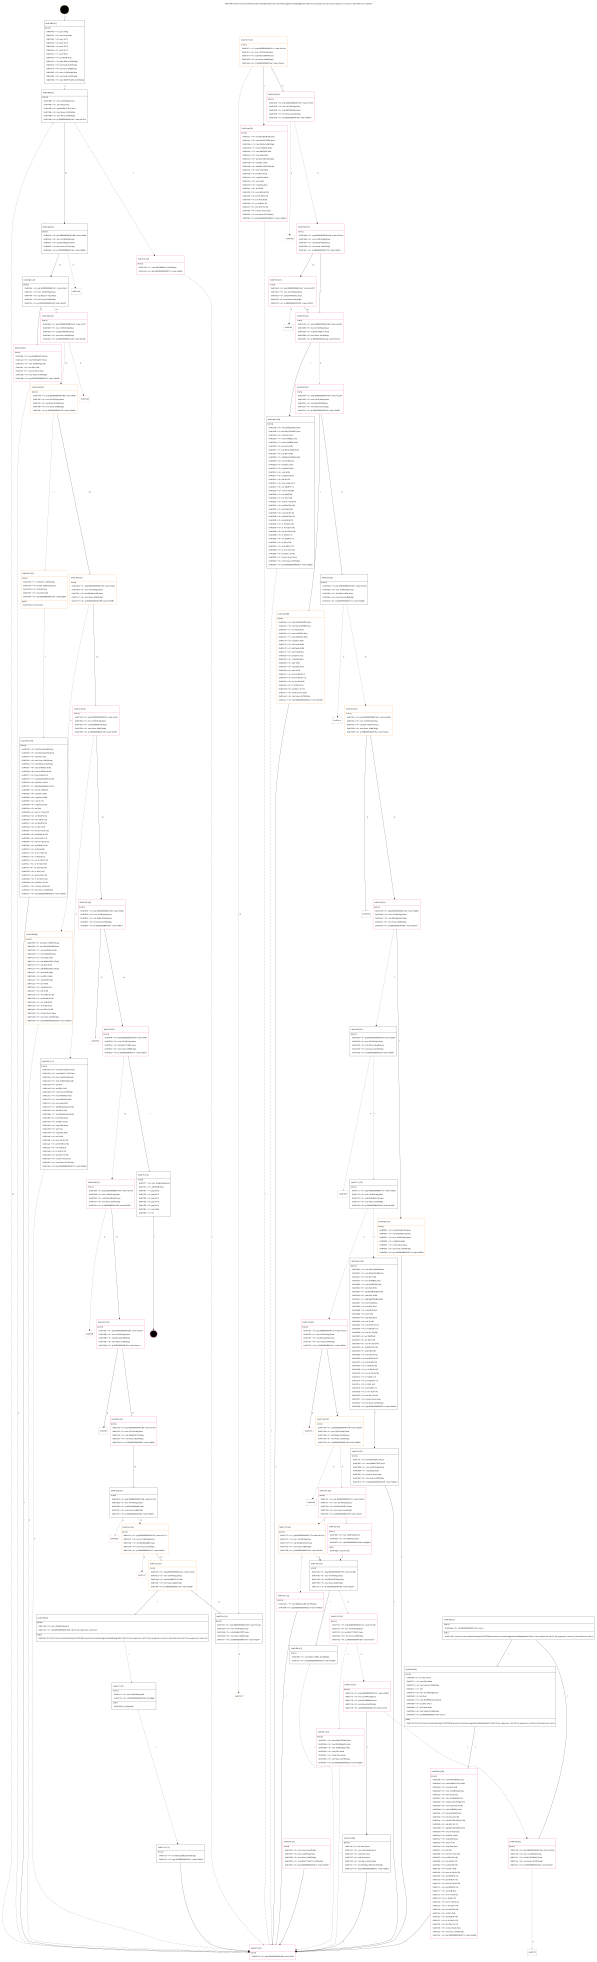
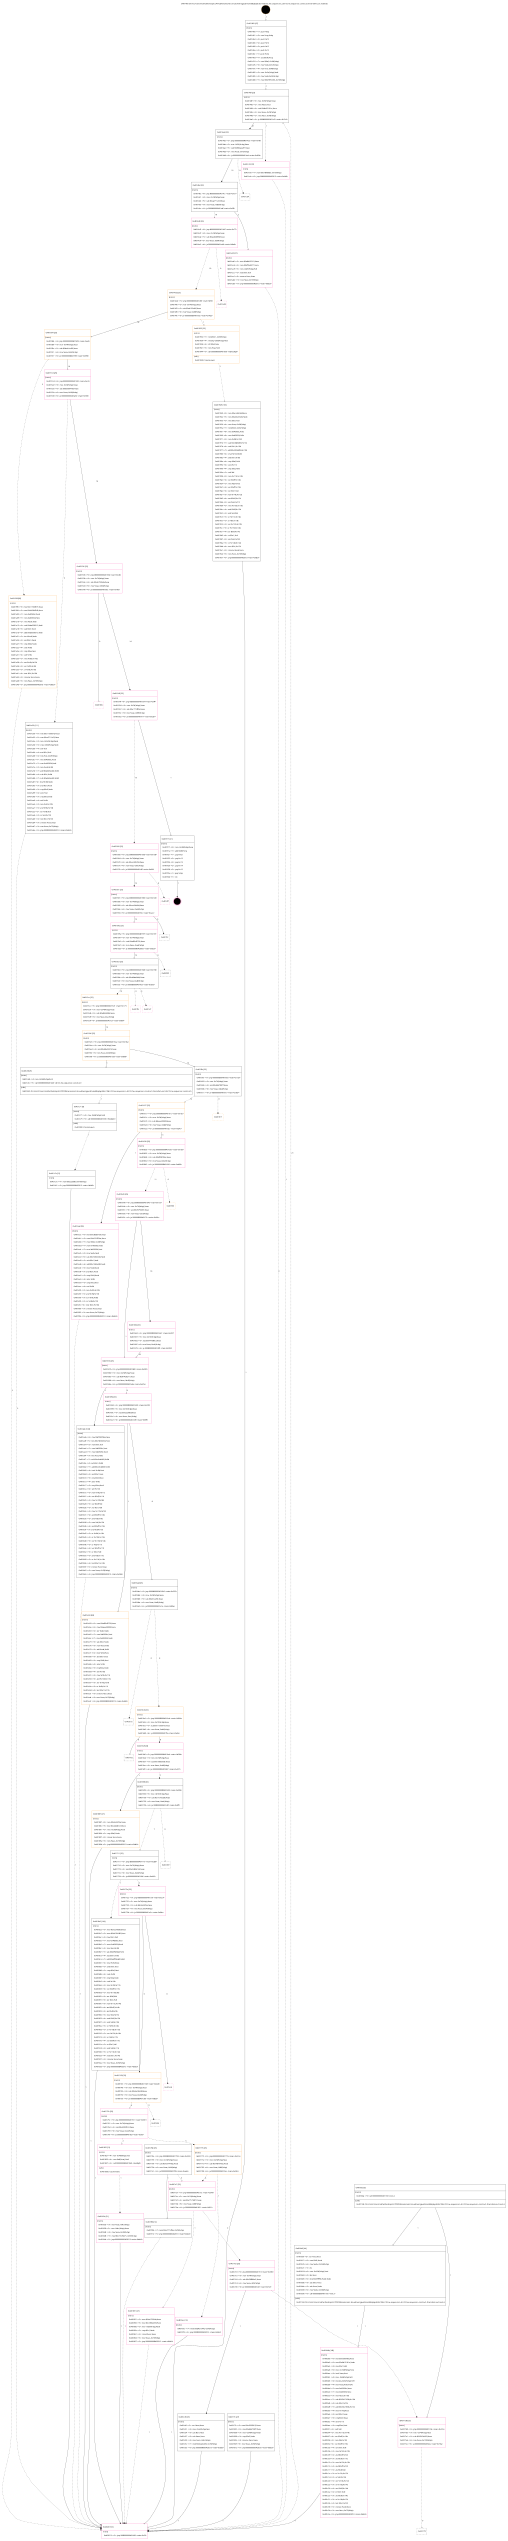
node "0x401df3": removed
edge "0x401617 [25]" -> "0x4015fe [25]": reversed
node "0x402005": added
edge "0x4018a2 [144]" -> "0x4017fc [27]": now "0x4018a2 [144]" -> "0x402013 [5]"
edge "0x401775 [25]" -> "0x40178e [25]": now "0x401775 [25]" -> "0x4017a7 [25]"
edge "0x40182f [13]" -> "0x40178e [25]": now "0x40182f [13]" -> "0x40183c [21]"
edge "0x4015cc [25]" -> "0x401ccf": now "0x4015b3 [25]" -> "0x401ccf"
